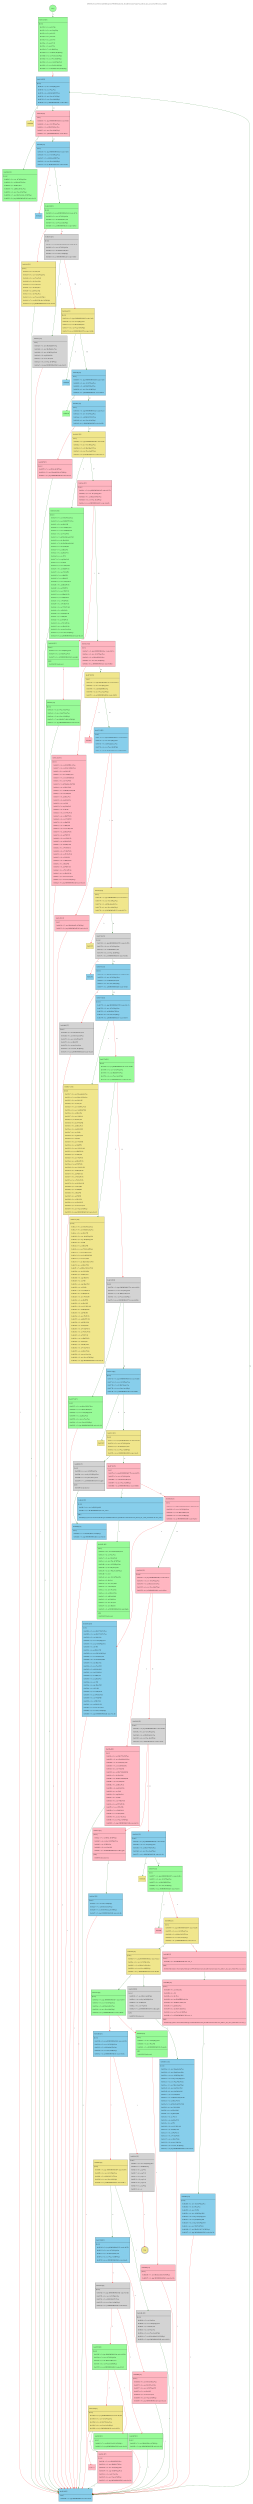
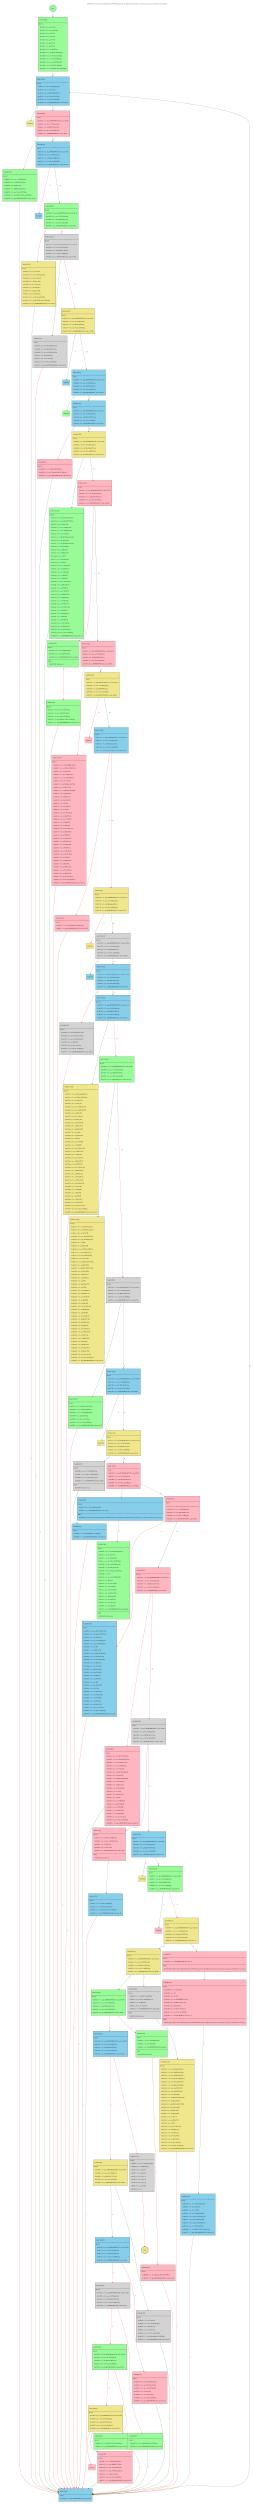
node "0x401bb4 [116]": fillcolor skyblue -> khaki
